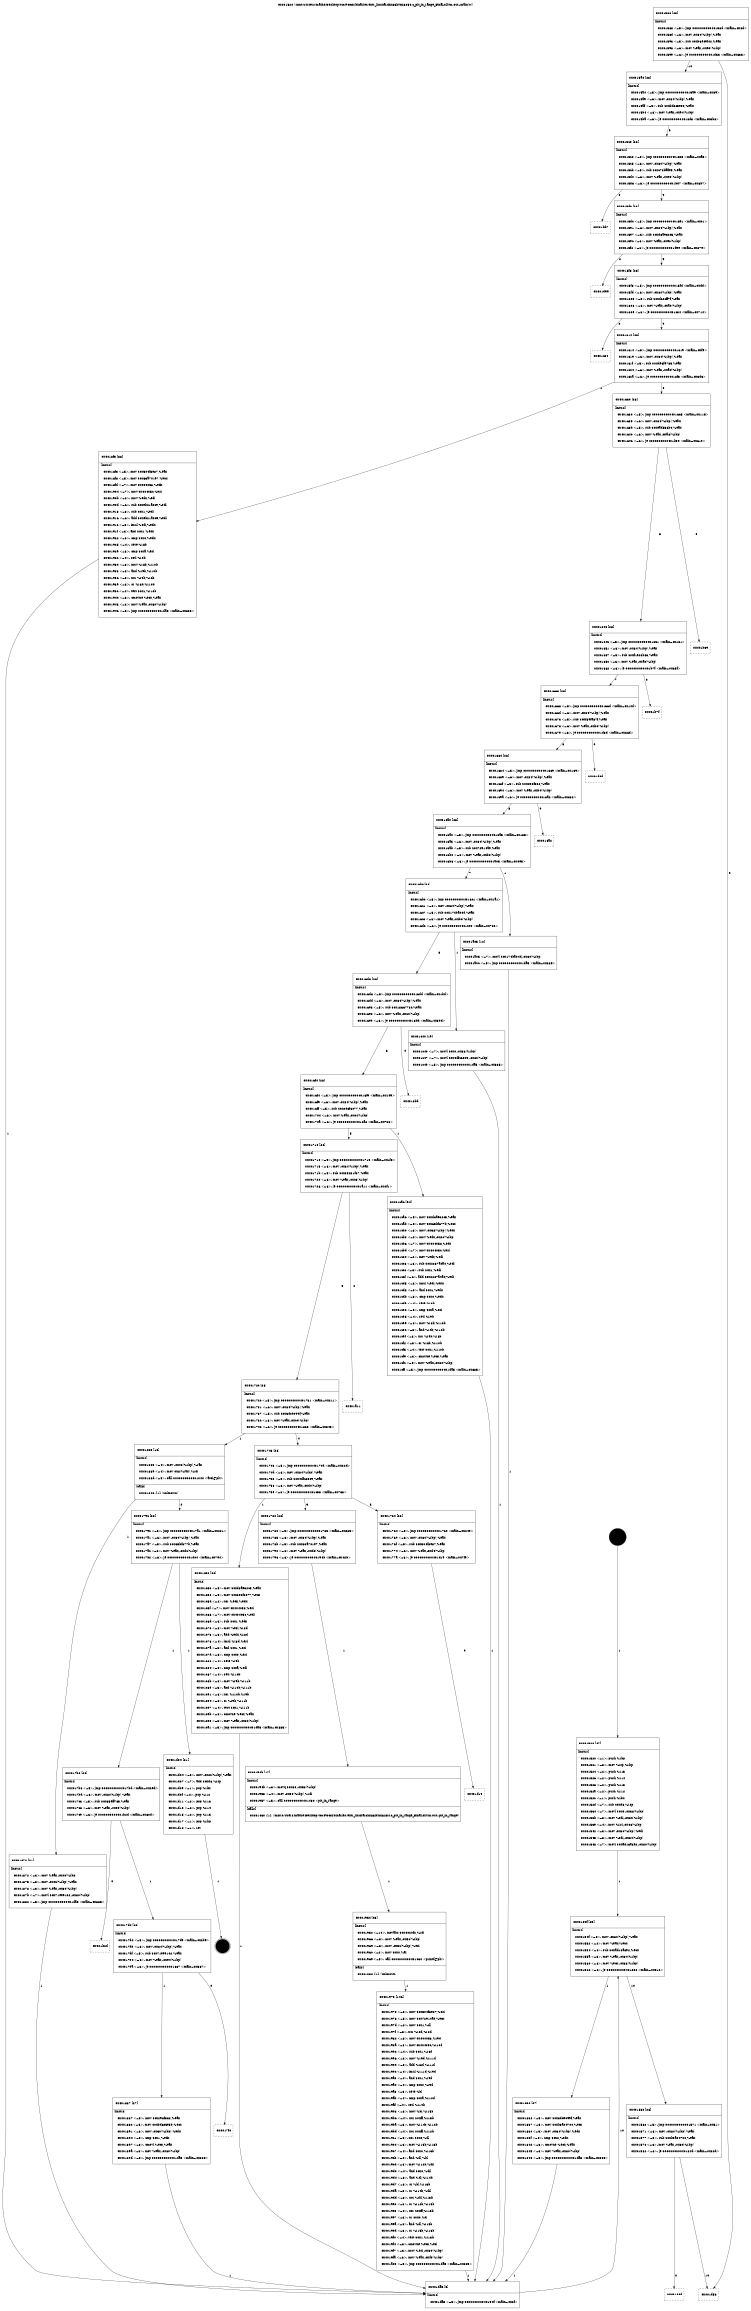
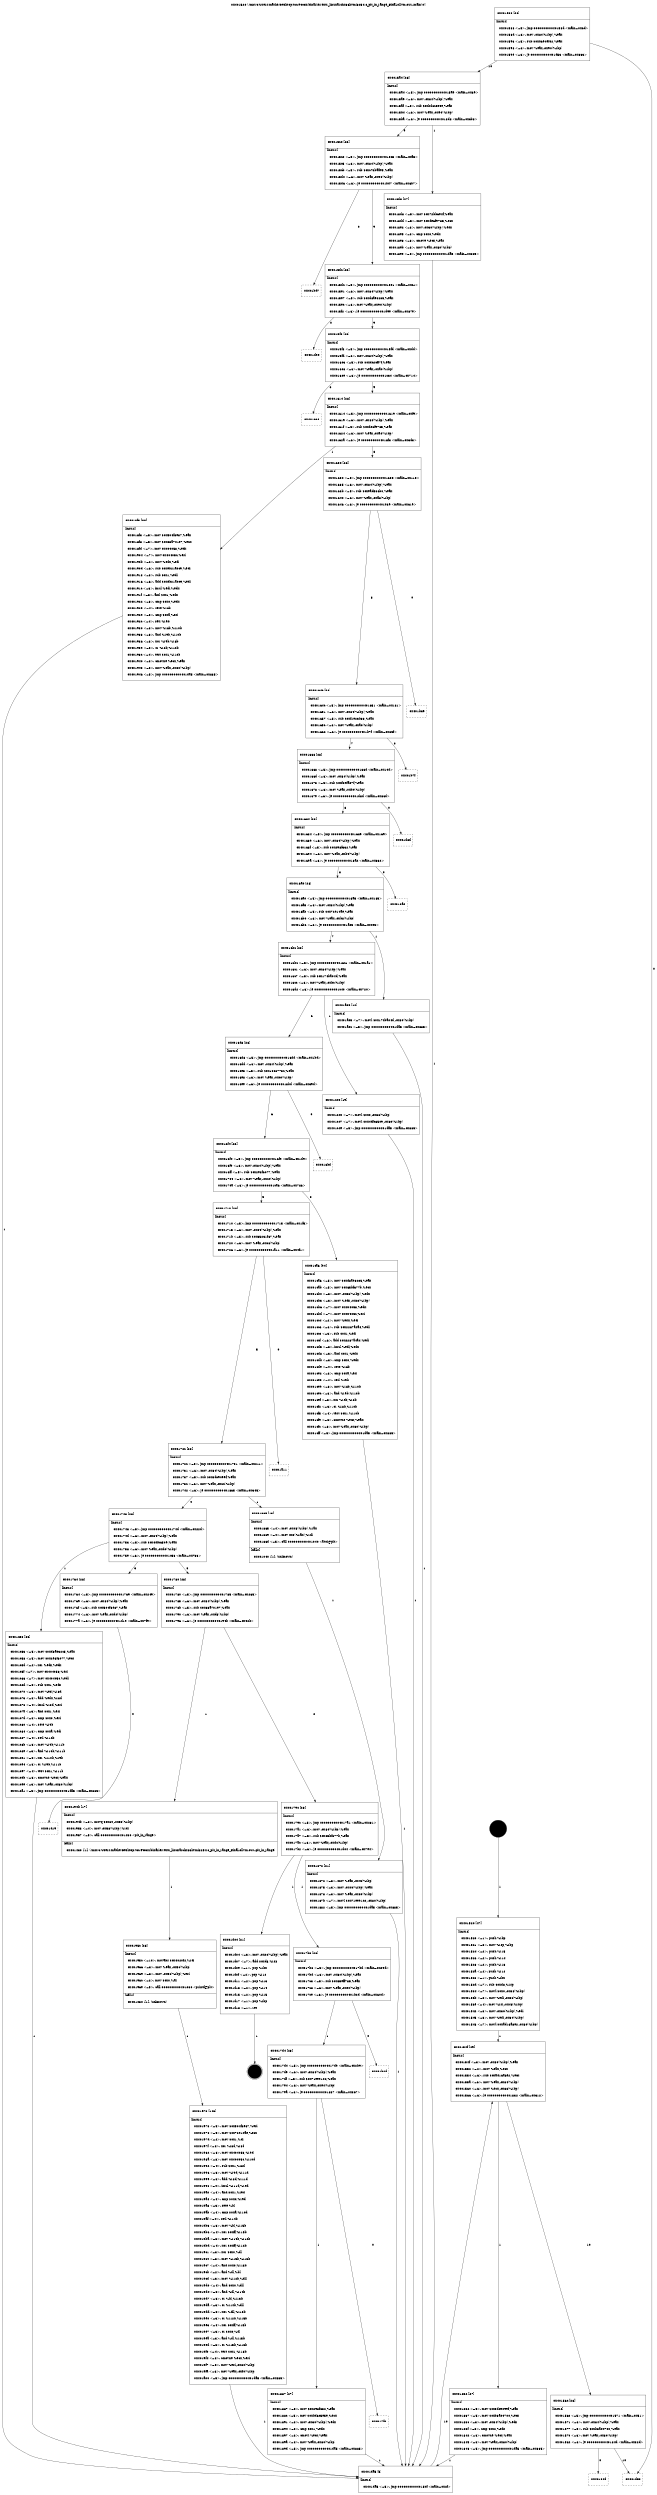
node "0x4018d8 [27]": added
edge "0x4016f4 [28]" -> "0x401ca6 [94]": label " 1" -> " 8"
edge "0x401865 [13]" -> "0x40179c [28]": now "0x401780 [28]" -> "0x40179c [28]"
